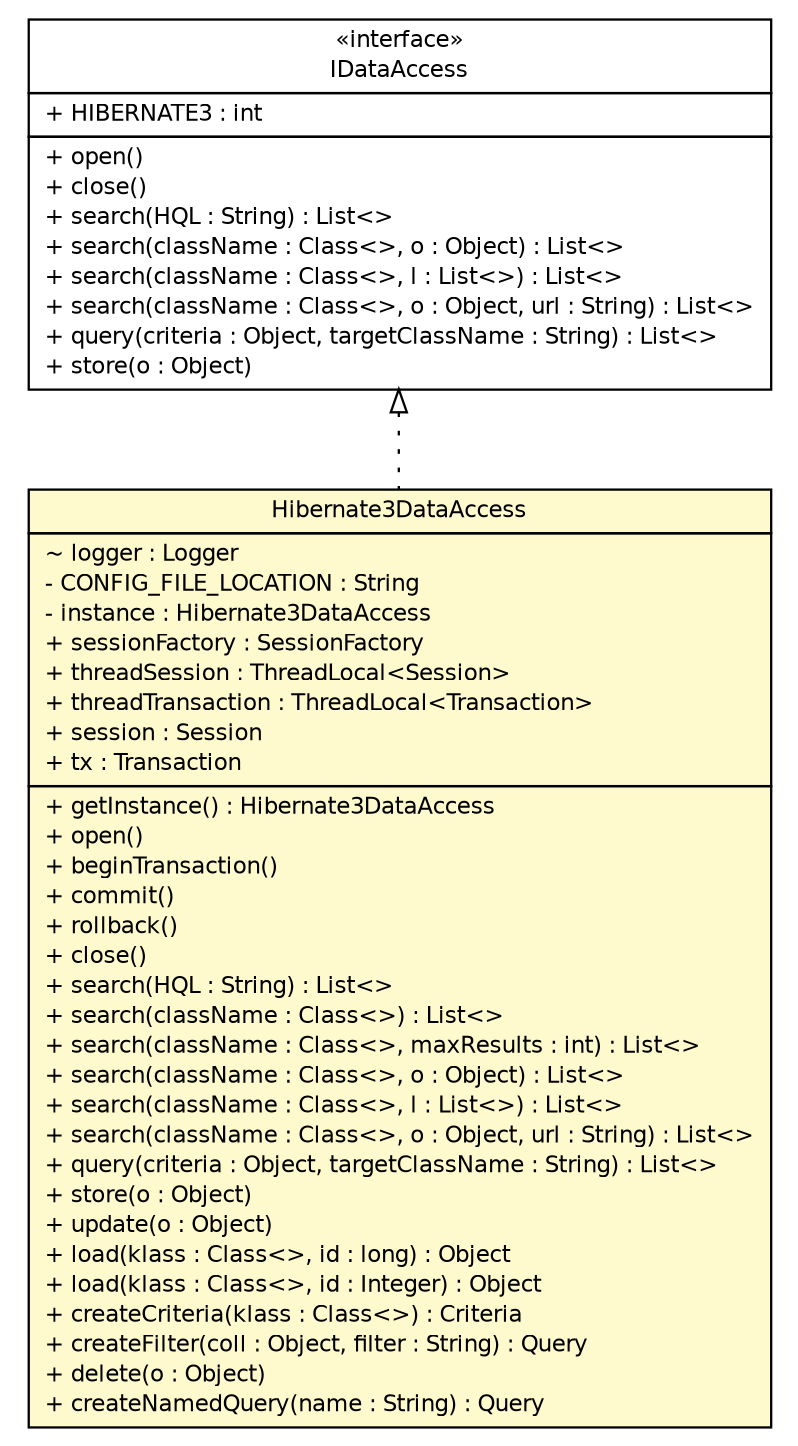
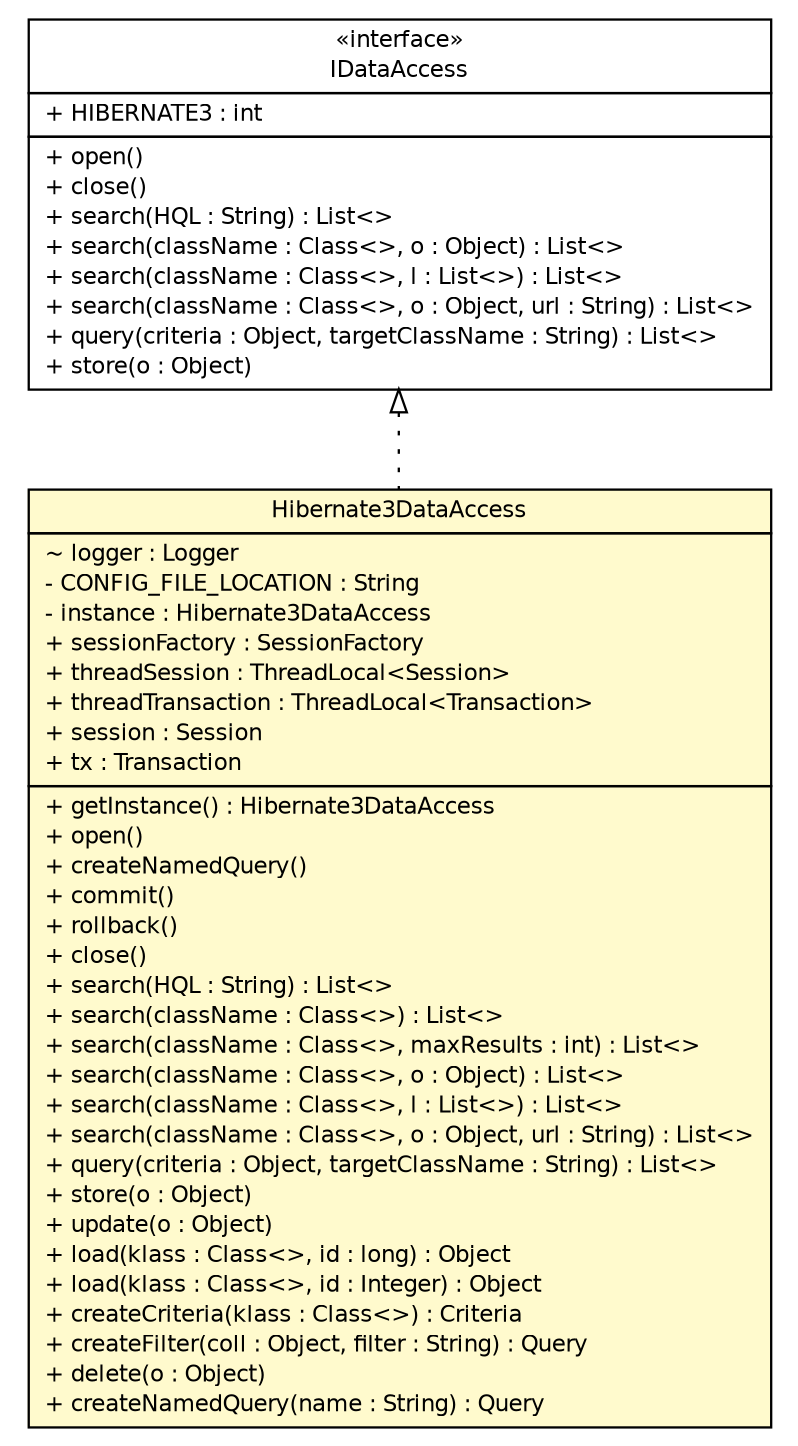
node "Hibernate3DataAccess": text "+ beginTransaction()" -> "+ createNamedQuery()"
